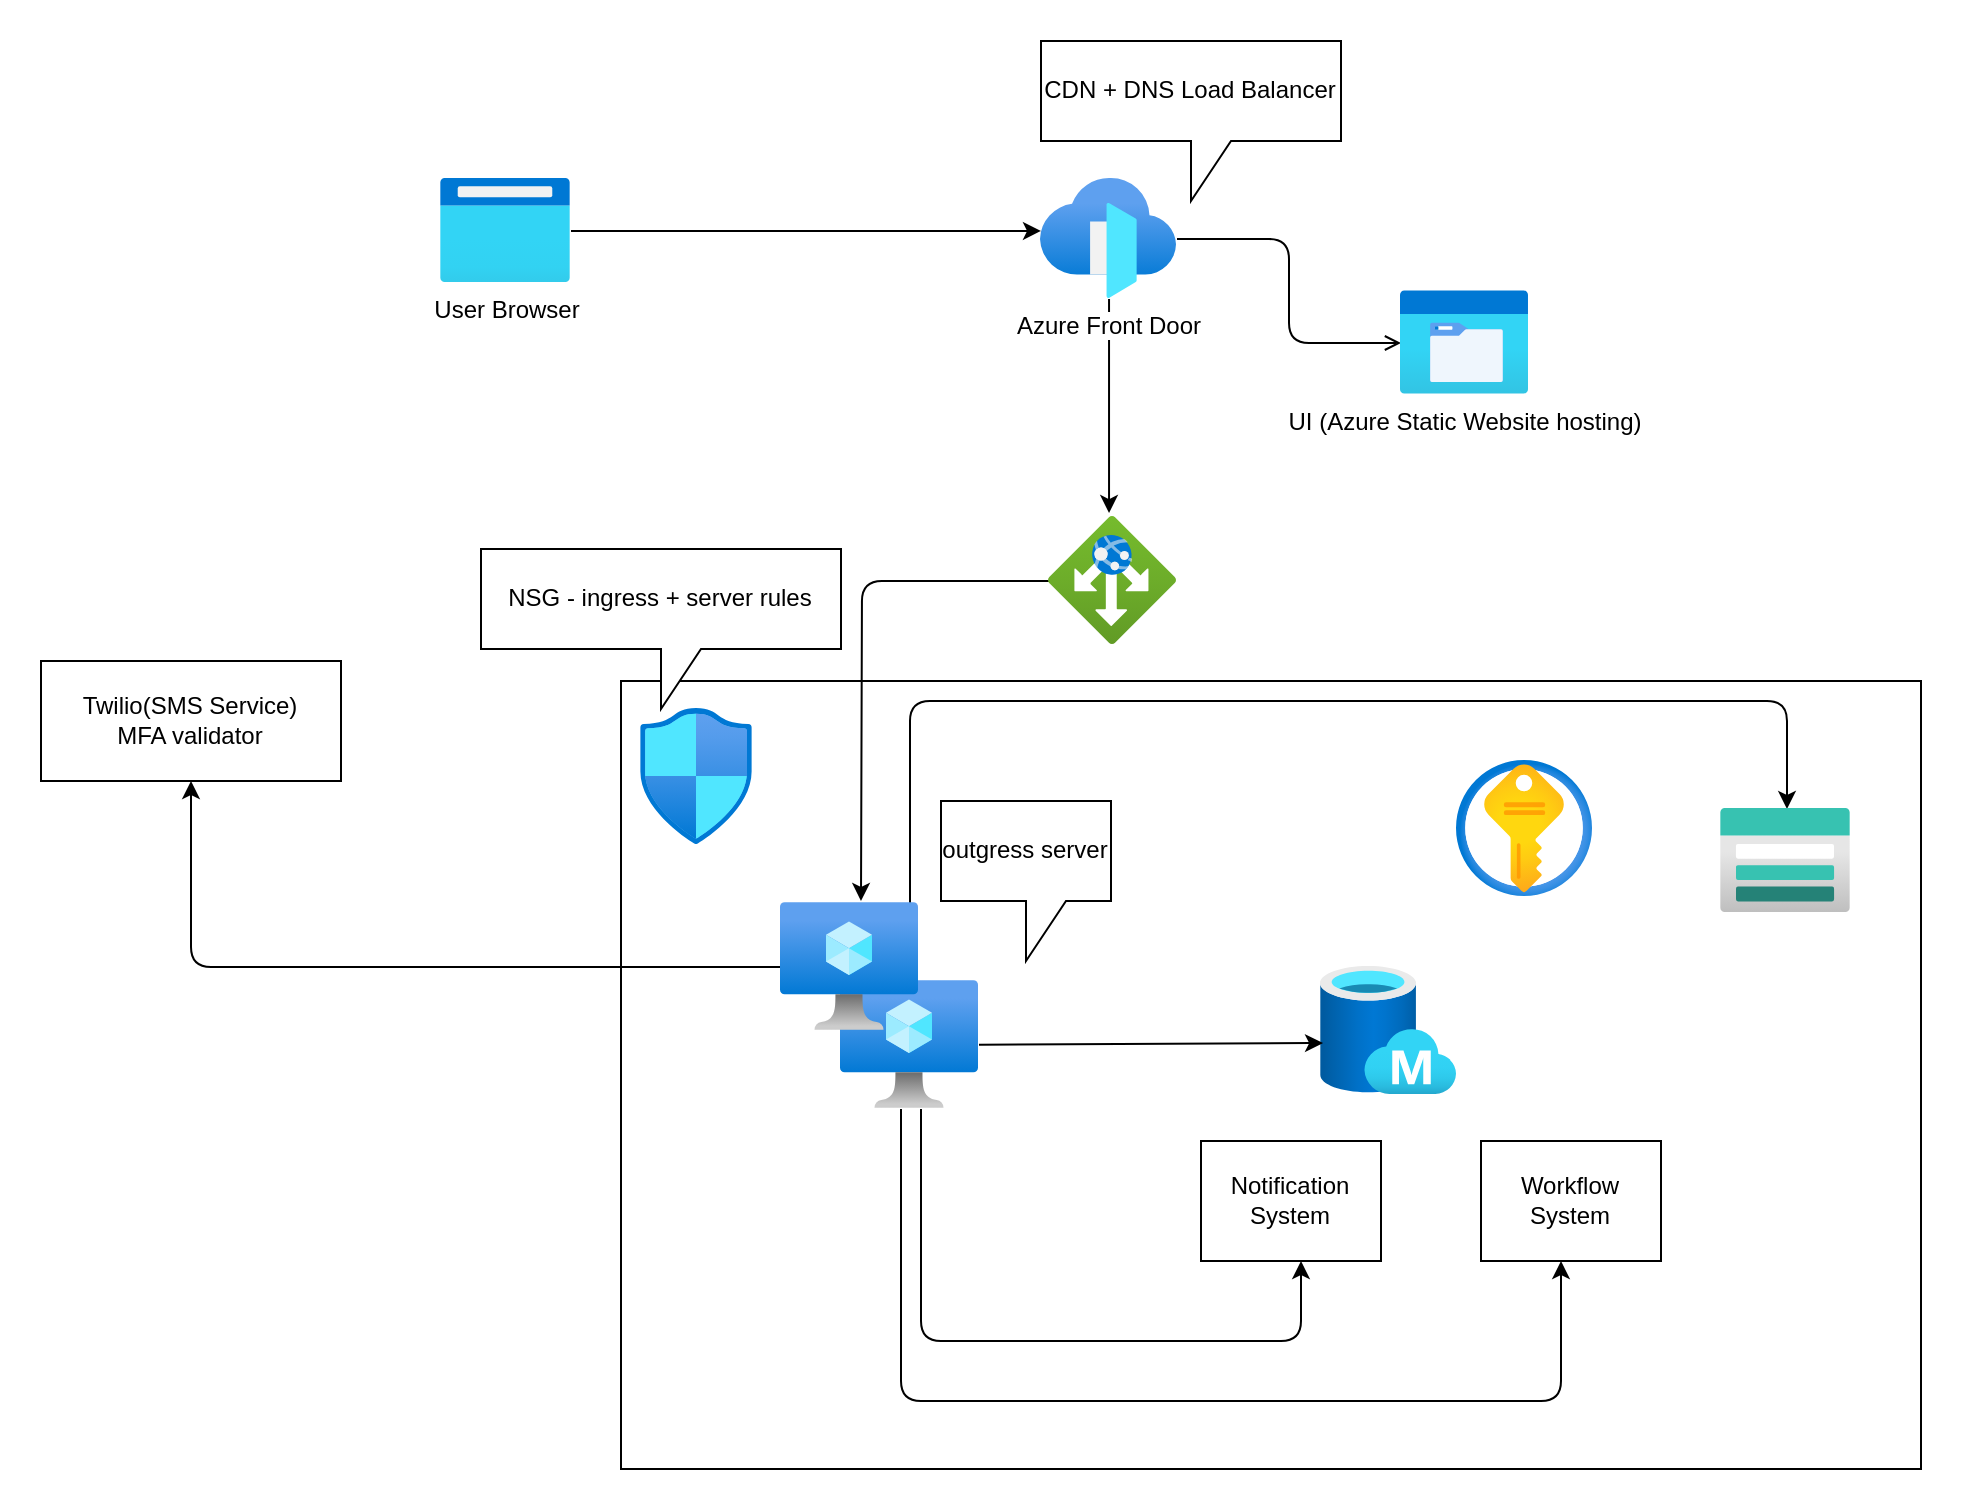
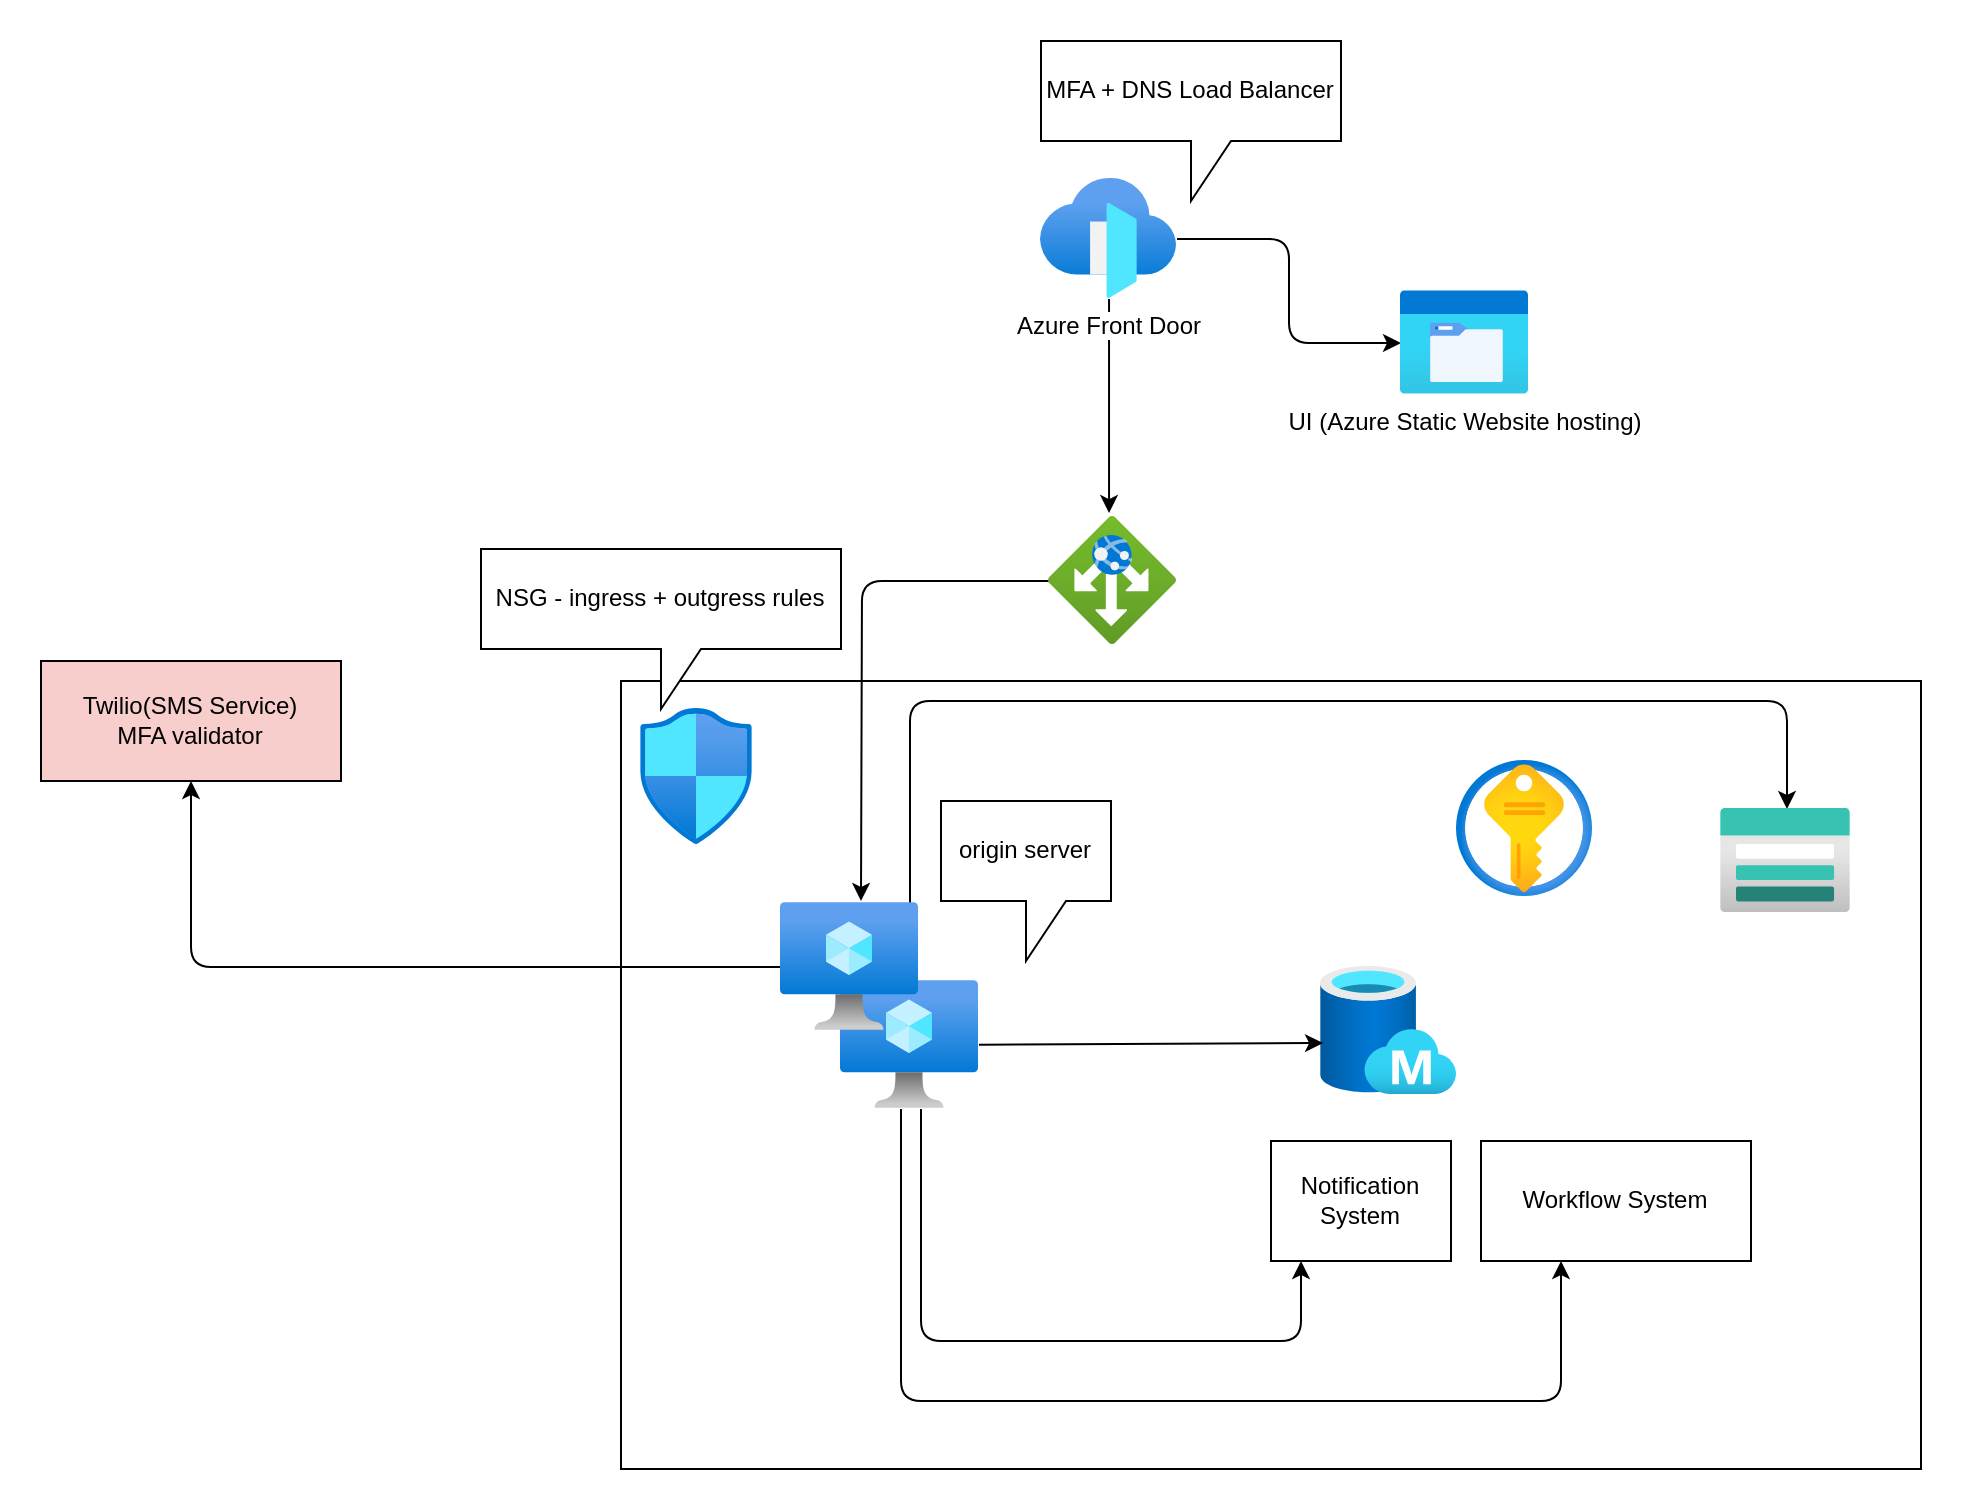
node "CDN + DNS Load Balancer": label "CDN + DNS Load Balancer" -> "MFA + DNS Load Balancer"
node "User Browser": removed
edge "User Browser" -> "Azure Front Door": removed
edge "Azure Front Door" -> "UI (Azure Static Website hosting)": arrowhead open -> classic
node "NSG - ingress + server rules": label "NSG - ingress + server rules" -> "NSG - ingress + outgress rules"
node "Twilio(SMS Service) MFA validator": fillcolor #ffffff -> #f8cecc
node "outgress server": label "outgress server" -> "origin server"
node "Notification System": moved (1291, 1201) -> (1361, 1201)
node "Workflow System": size 180x120 -> 270x120
